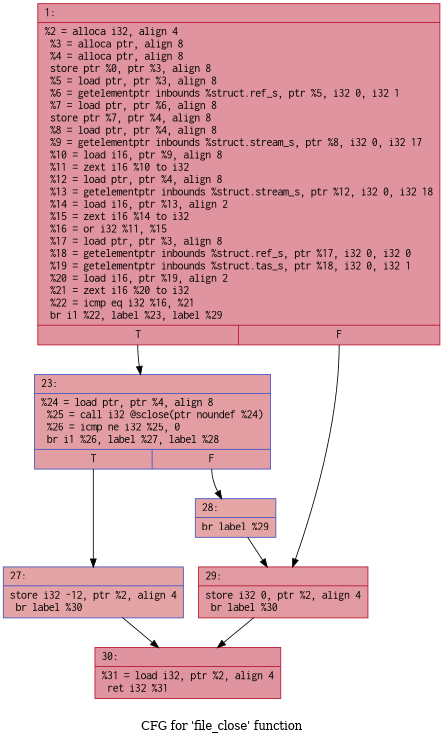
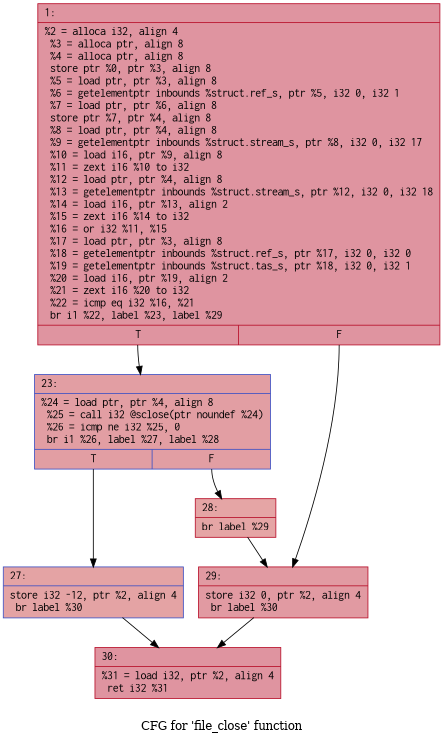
node "28:": color #3d50c3ff -> #b70d28ff
